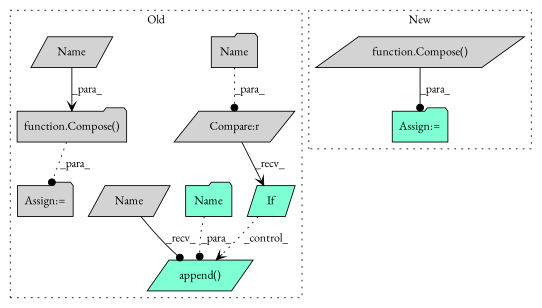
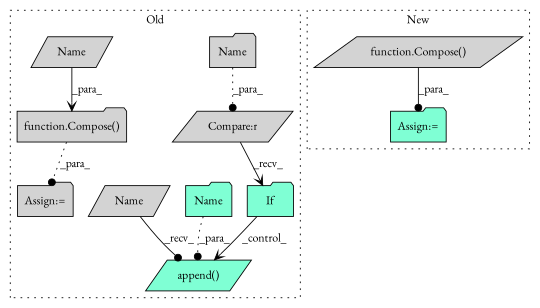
node "If": shape parallelogram -> folder
edge "If" -> "append()": style dotted -> solid
